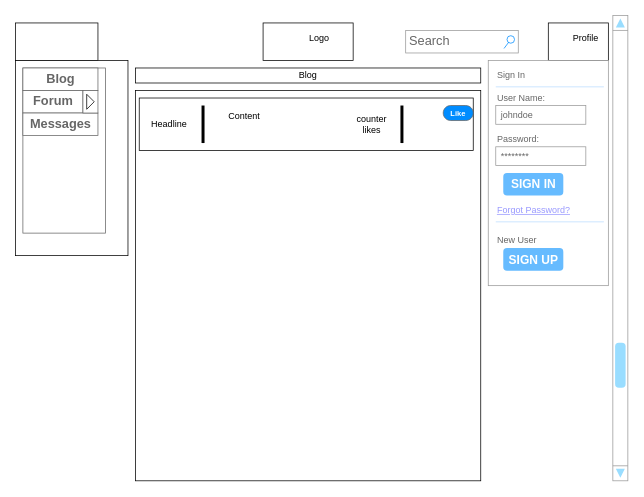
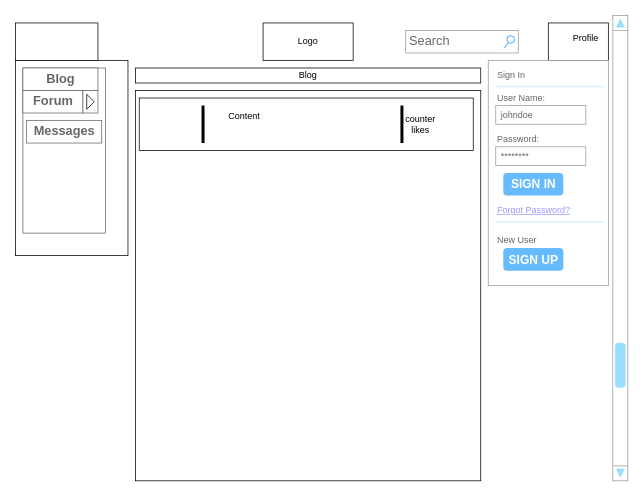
node "Logo": moved (319, 38) -> (308, 42)
node "Like": removed
node "Messages": moved (60, 124) -> (64, 132)
node "Headline": removed
node "counter likes": moved (372, 124) -> (420, 124)
